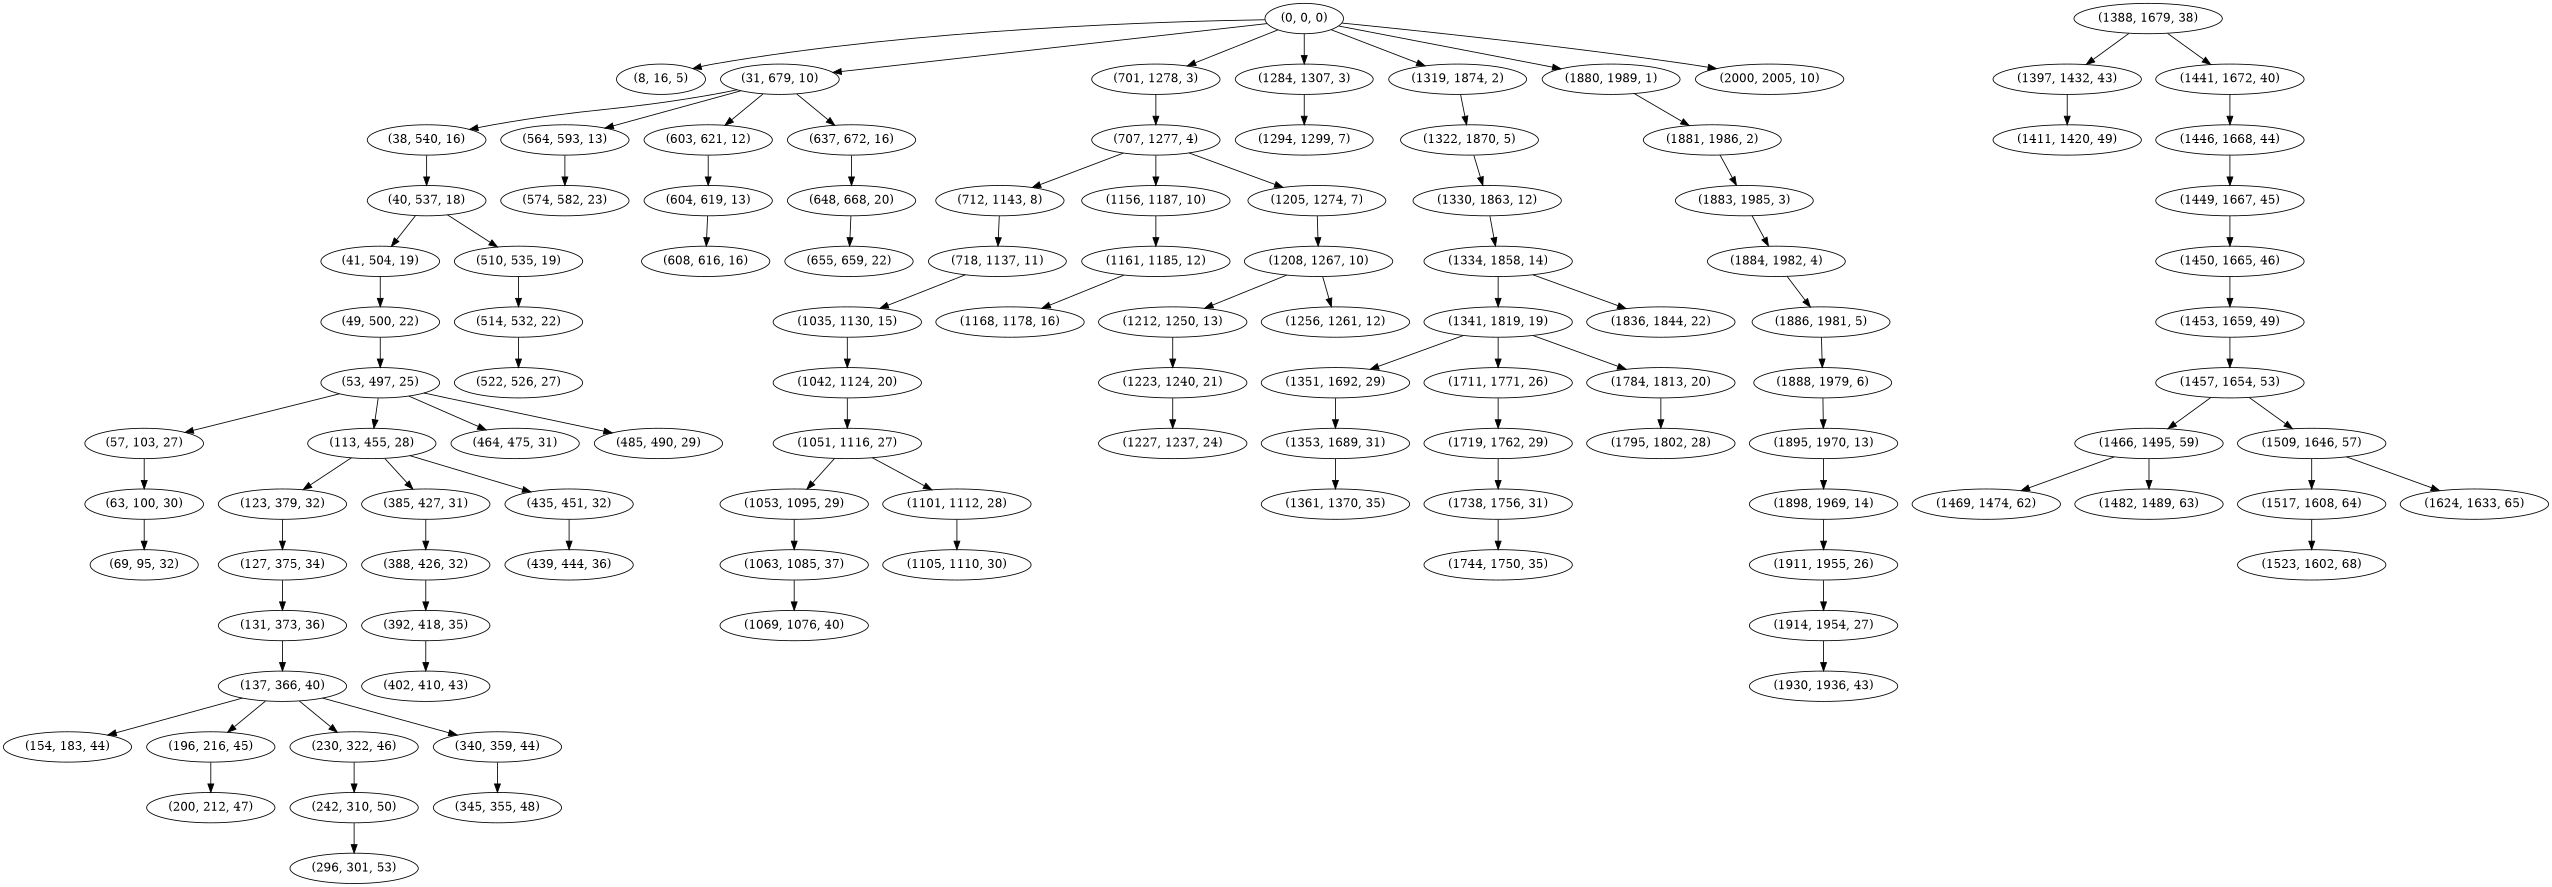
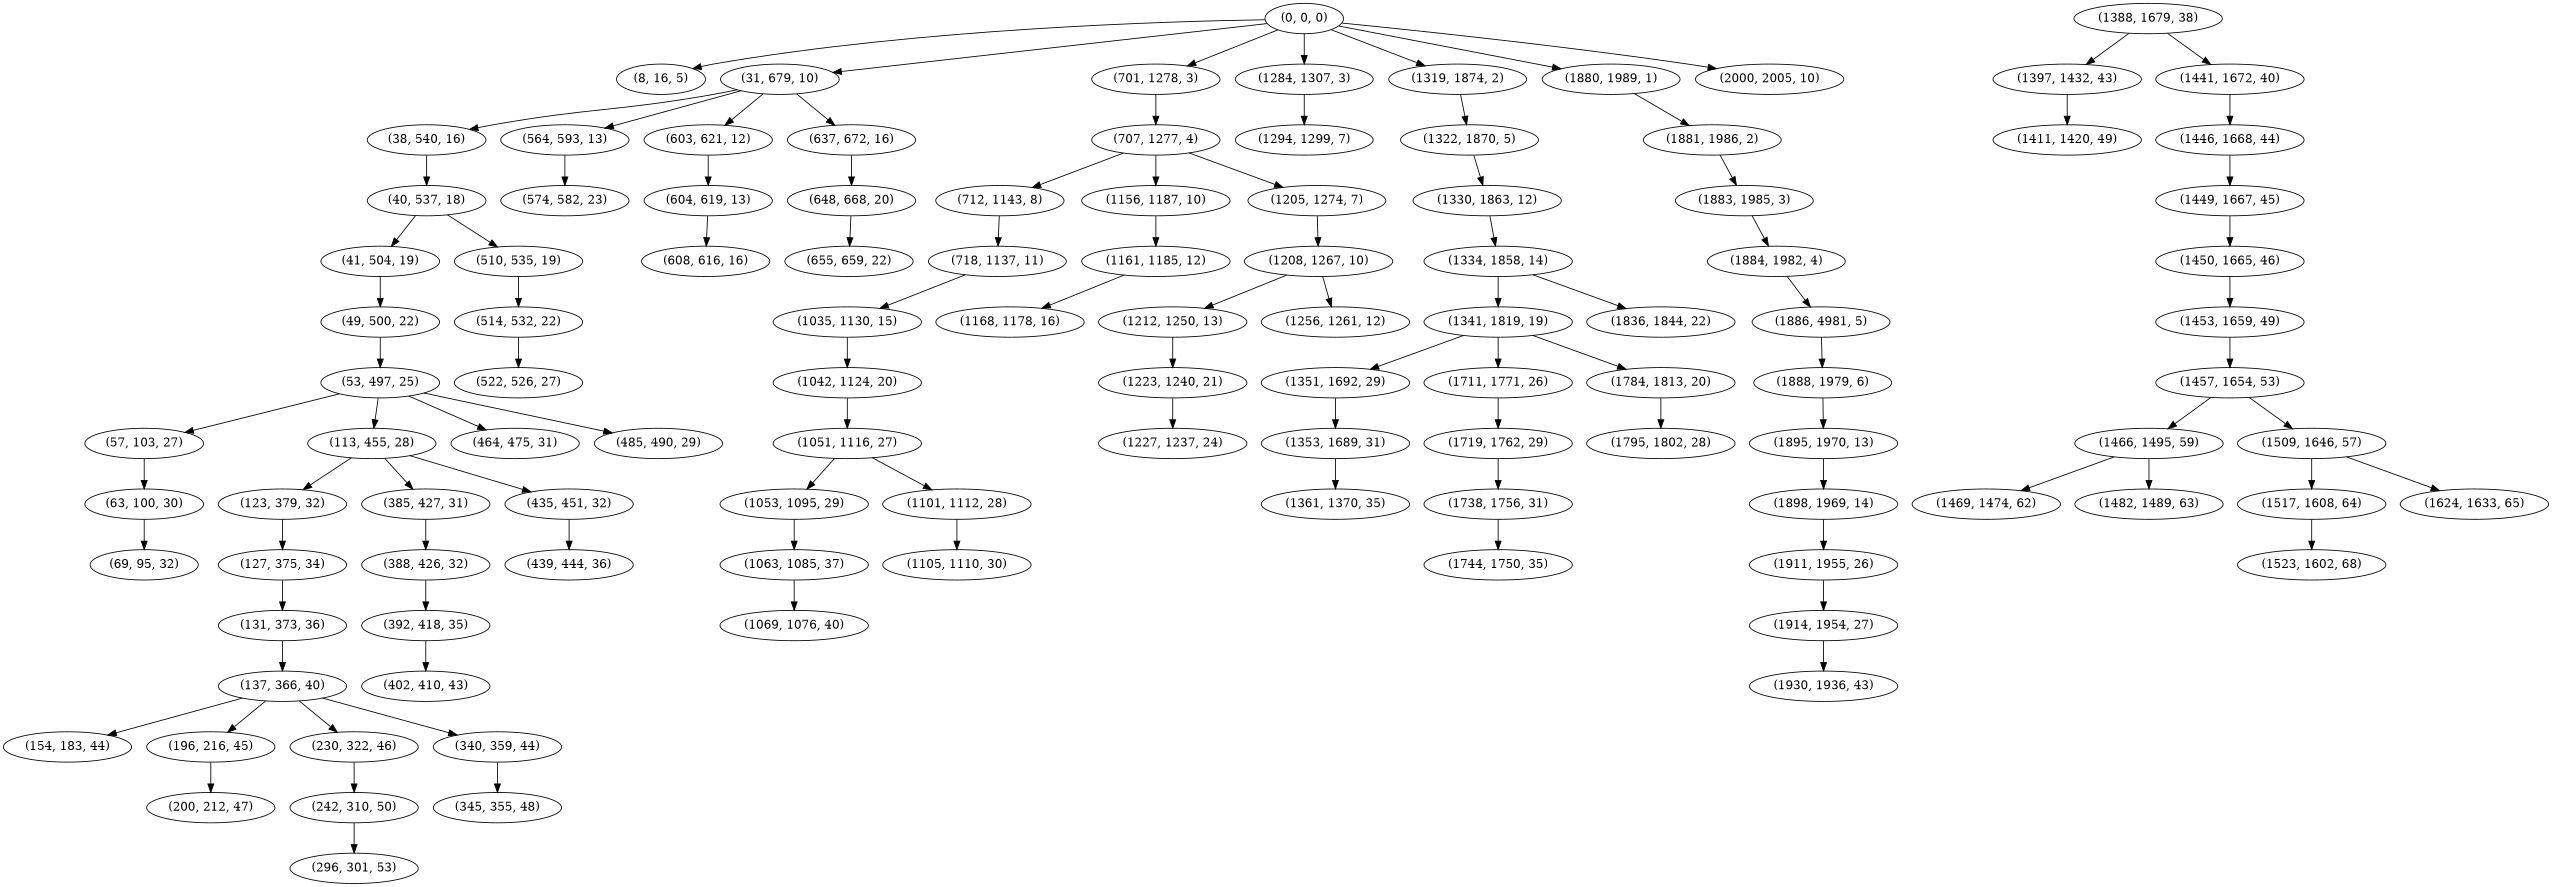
node "(1886, 1981, 5)": label "(1886, 1981, 5)" -> "(1886, 4981, 5)"
